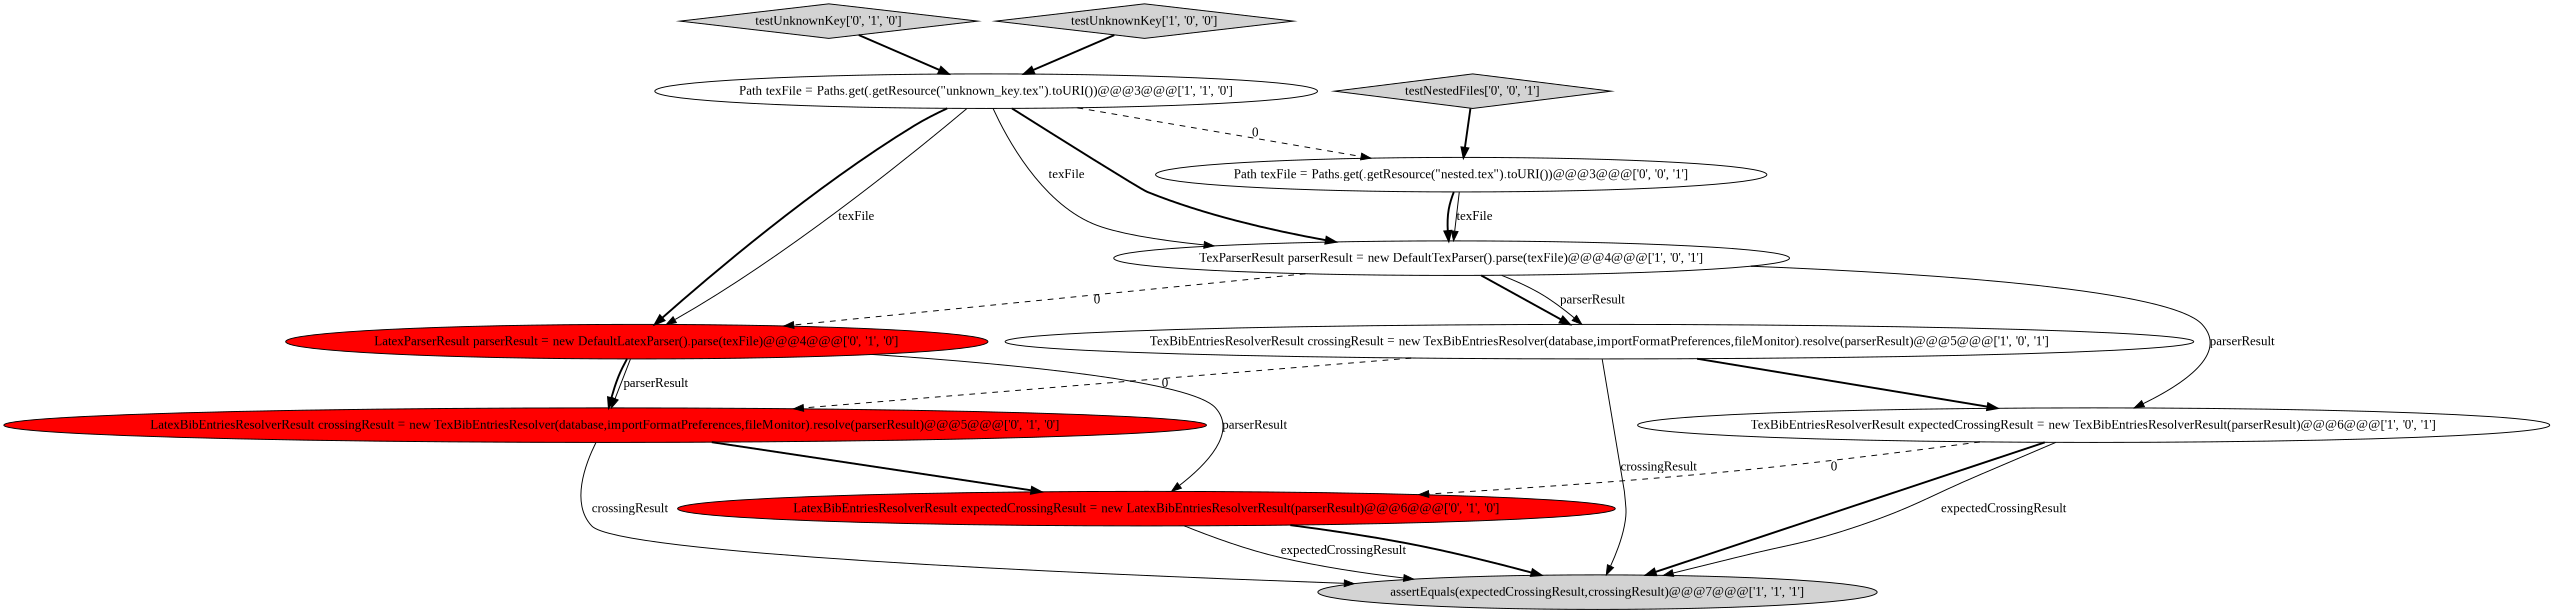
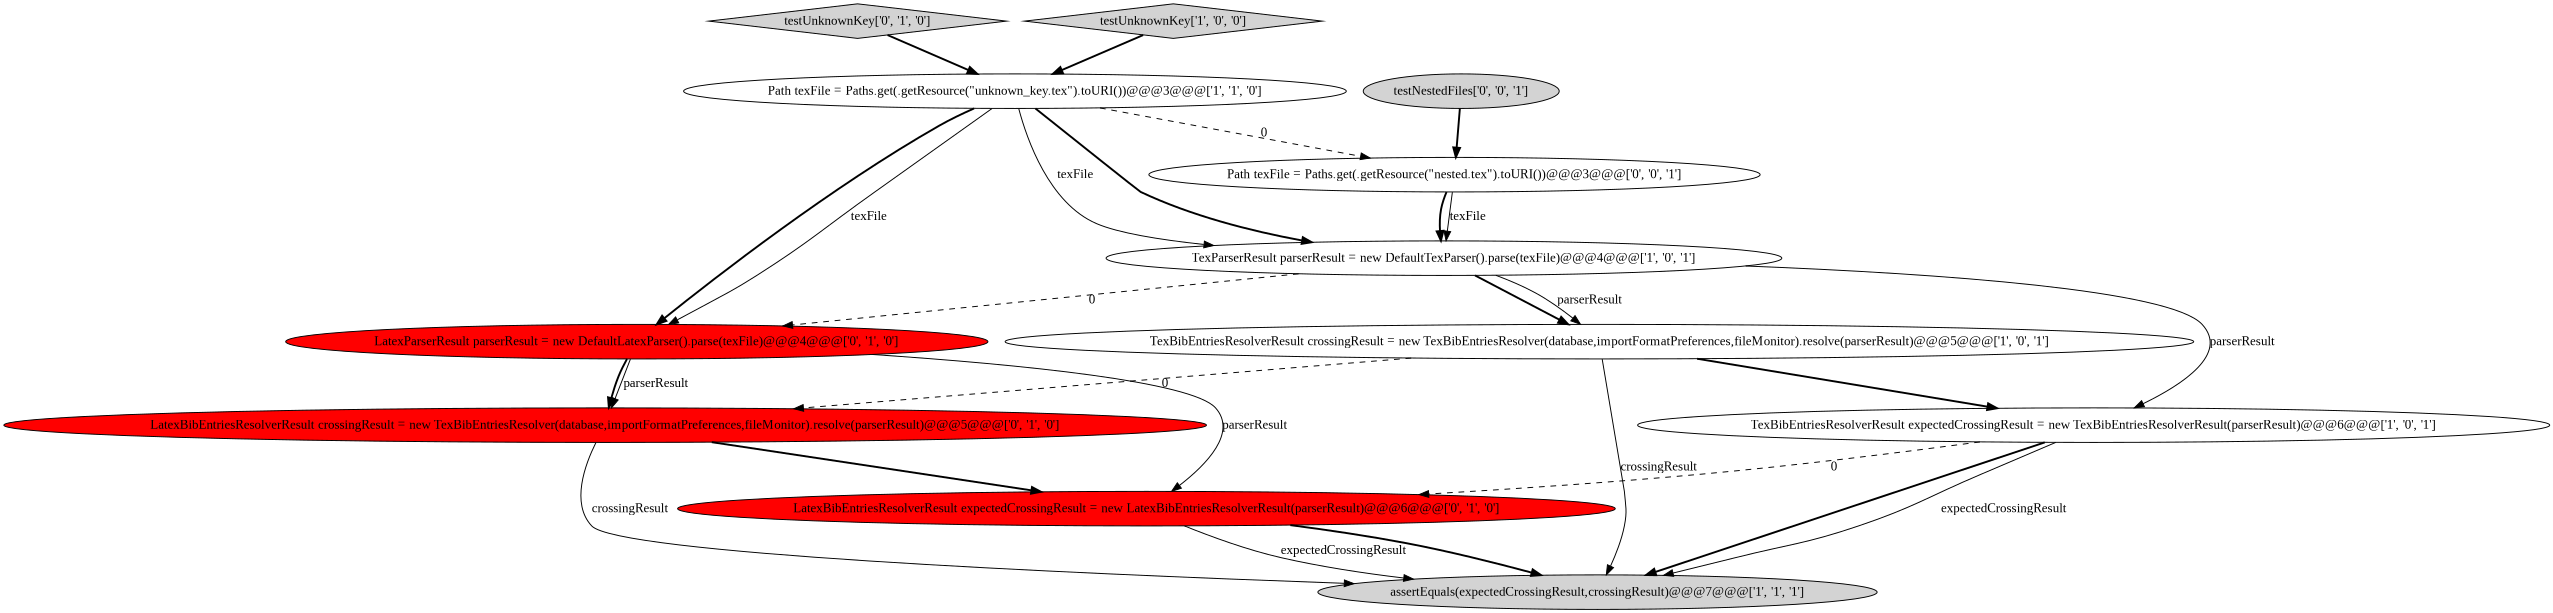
node "testNestedFiles['0', '0', '1']": shape diamond -> ellipse
